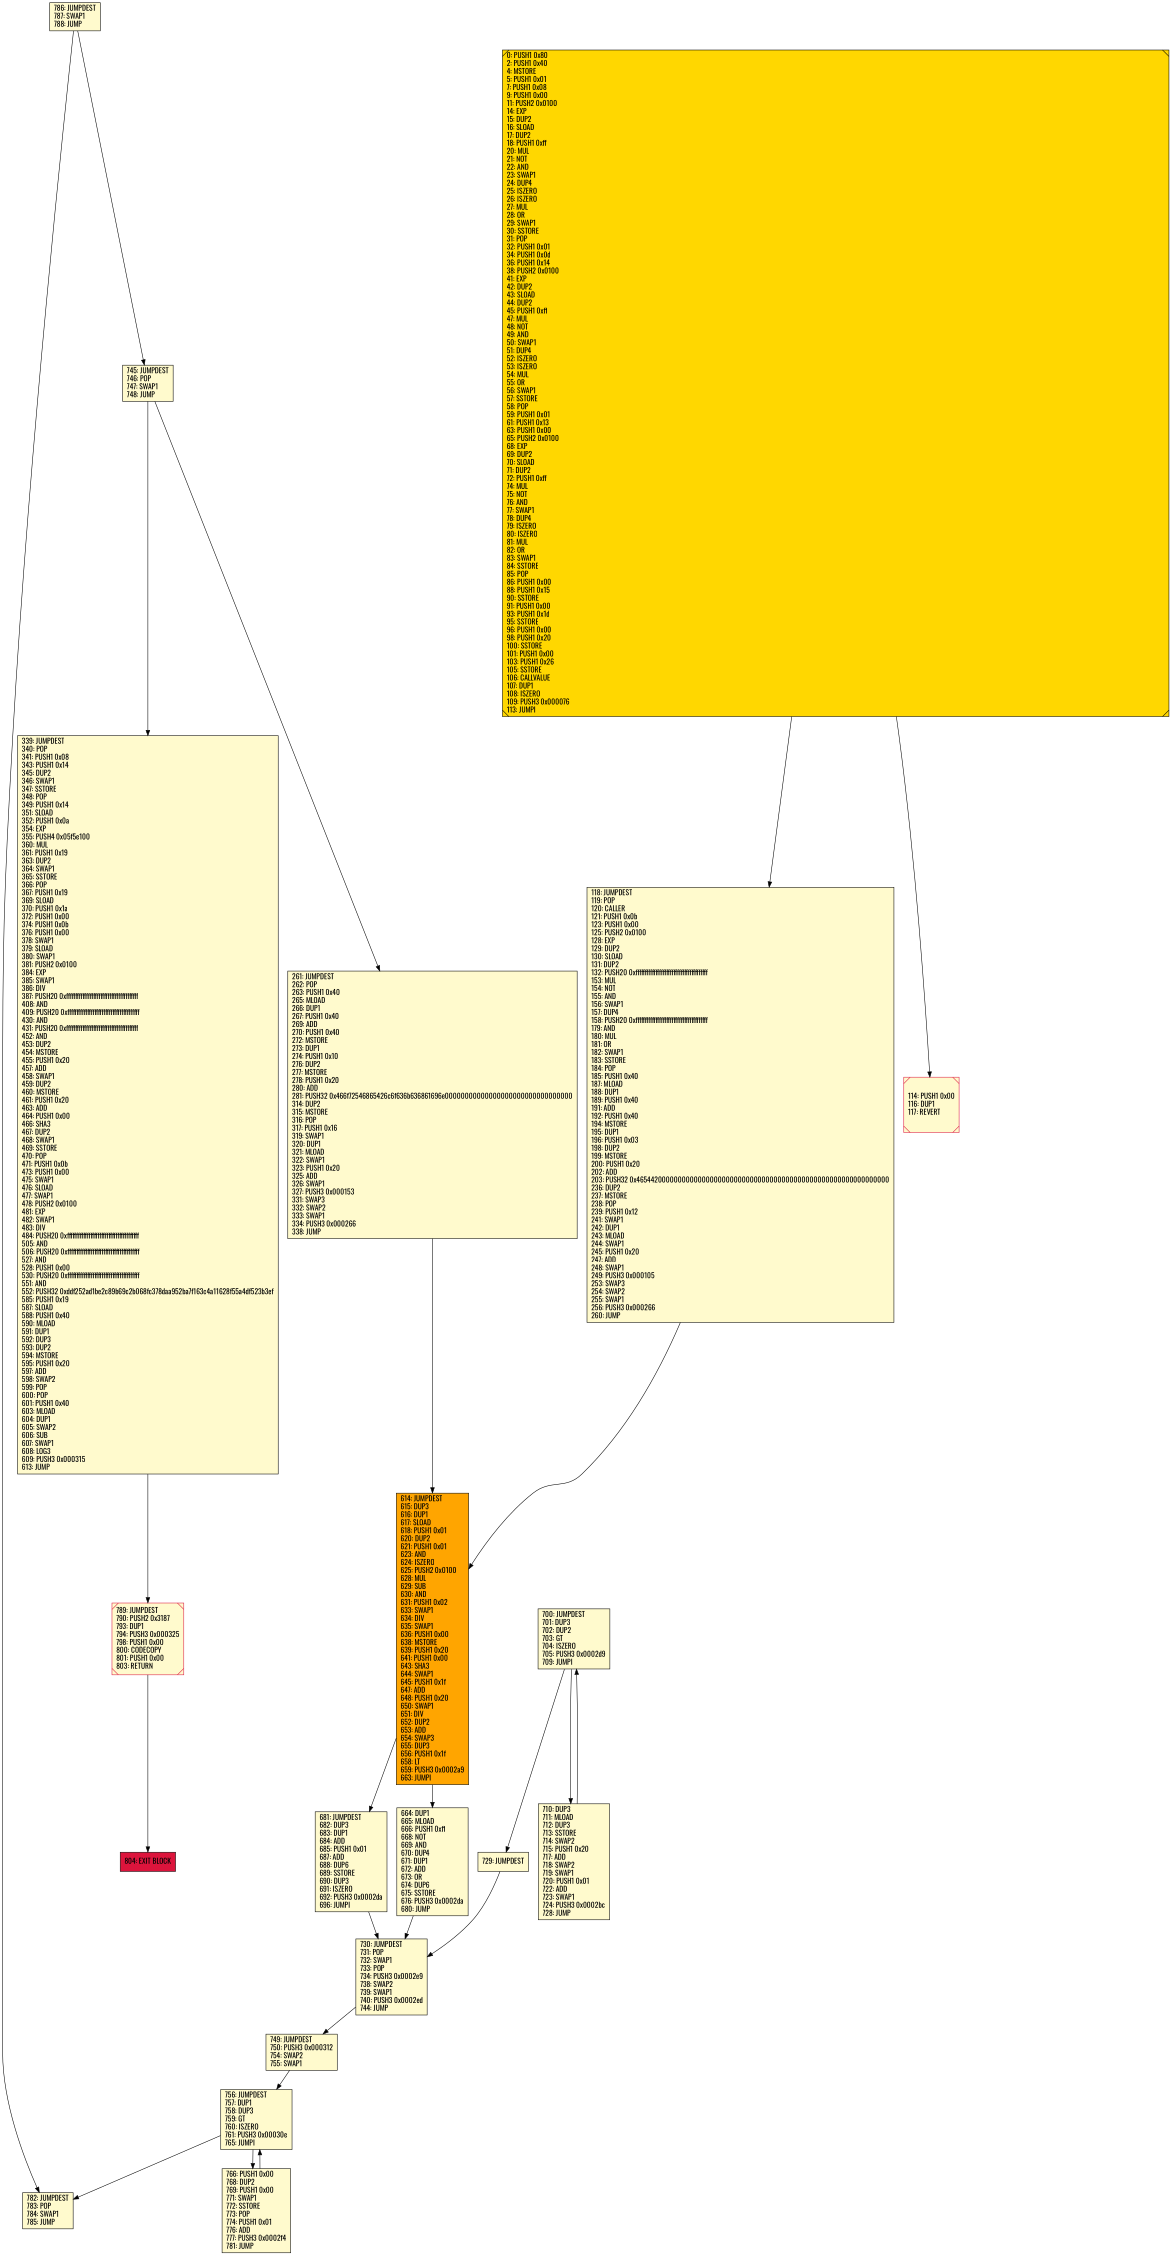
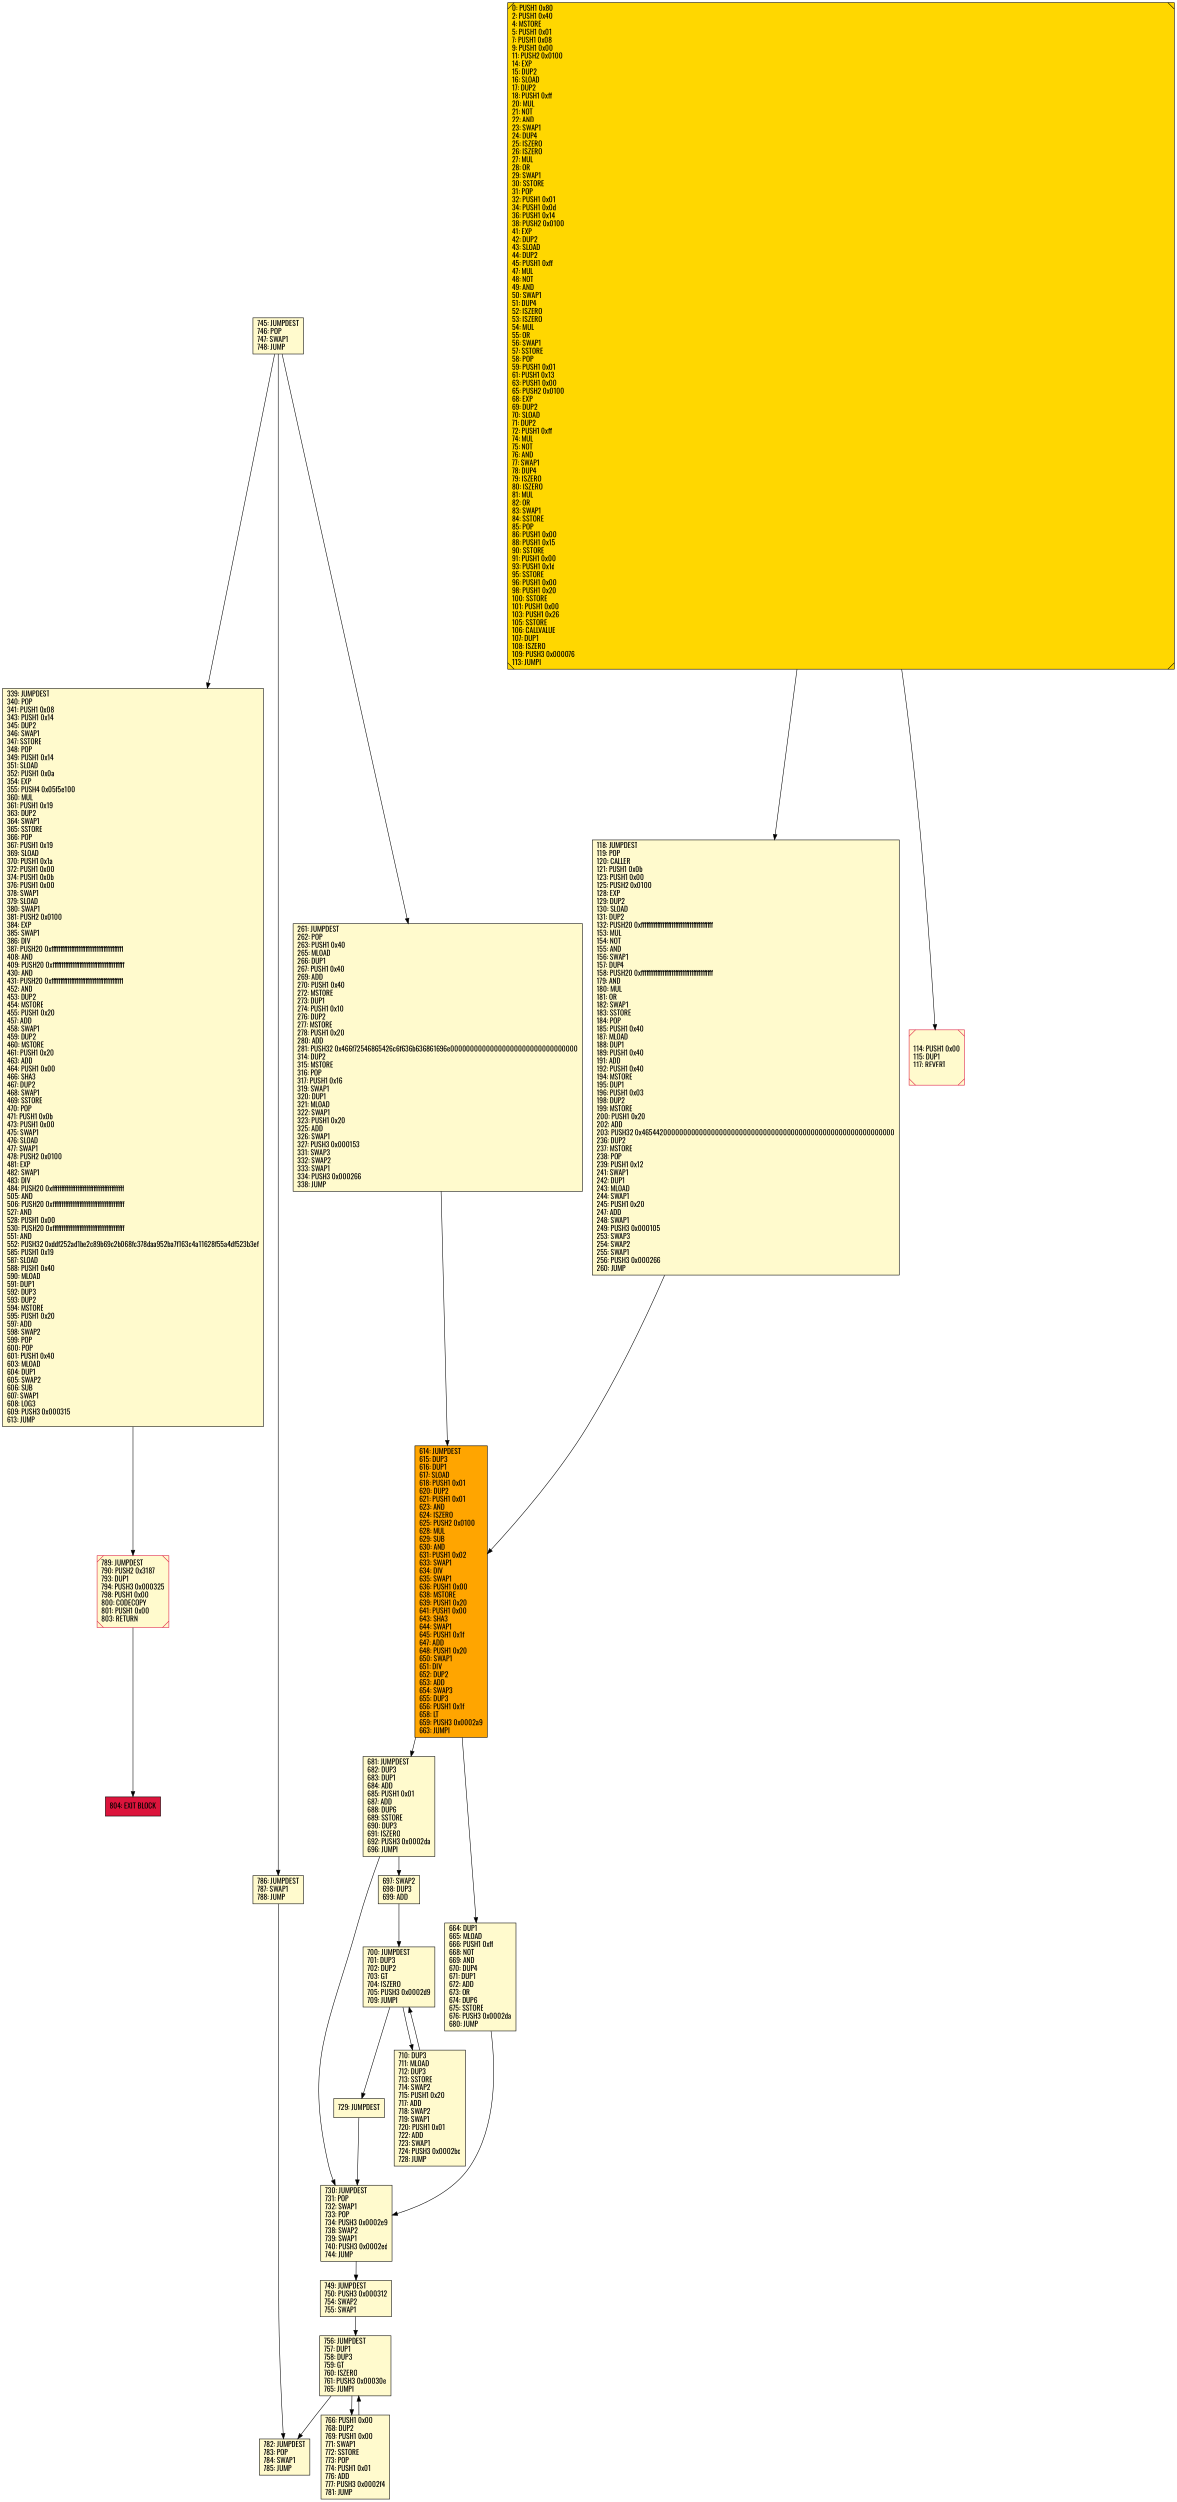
edge "786: JUMPDEST 787: SWAP1 788: JUMP" -> "745: JUMPDEST 746: POP 747: SWAP1 748: JUMP": reversed
node "114: PUSH1 0x00 116: DUP1 117: REVERT": label "114: PUSH1 0x00 116: DUP1 117: REVERT" -> "114: PUSH1 0x00 115: DUP1 117: REVERT"
node "697: SWAP2 698: DUP3 699: ADD": added
